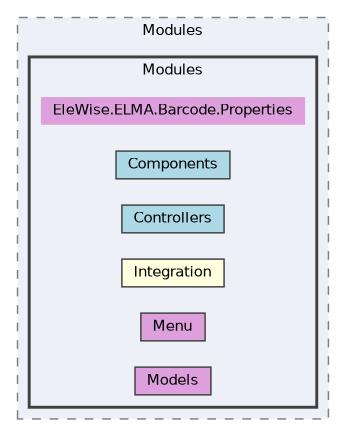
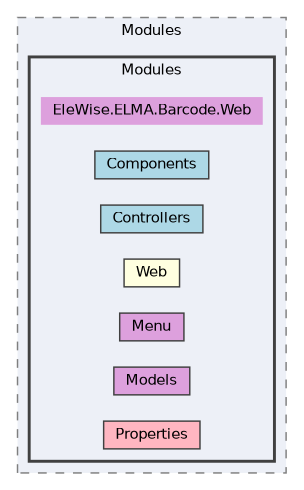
node "EleWise.ELMA.Barcode.Properties": label "EleWise.ELMA.Barcode.Properties" -> "EleWise.ELMA.Barcode.Web"
node "Integration": label "Integration" -> "Web"
node "Properties": added
